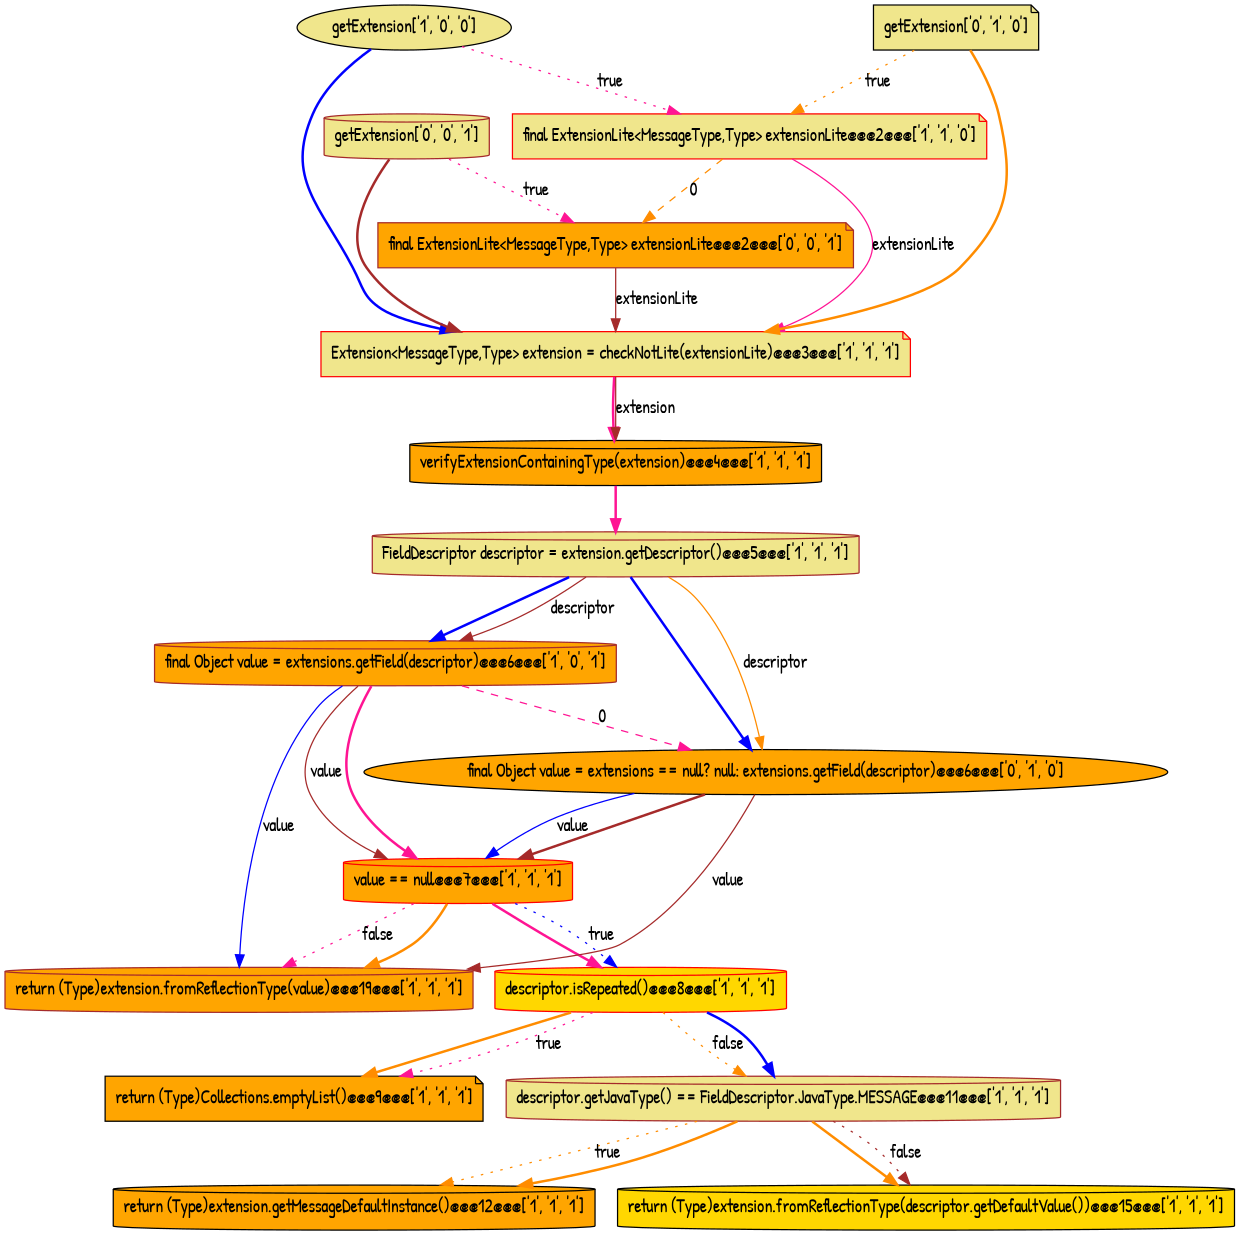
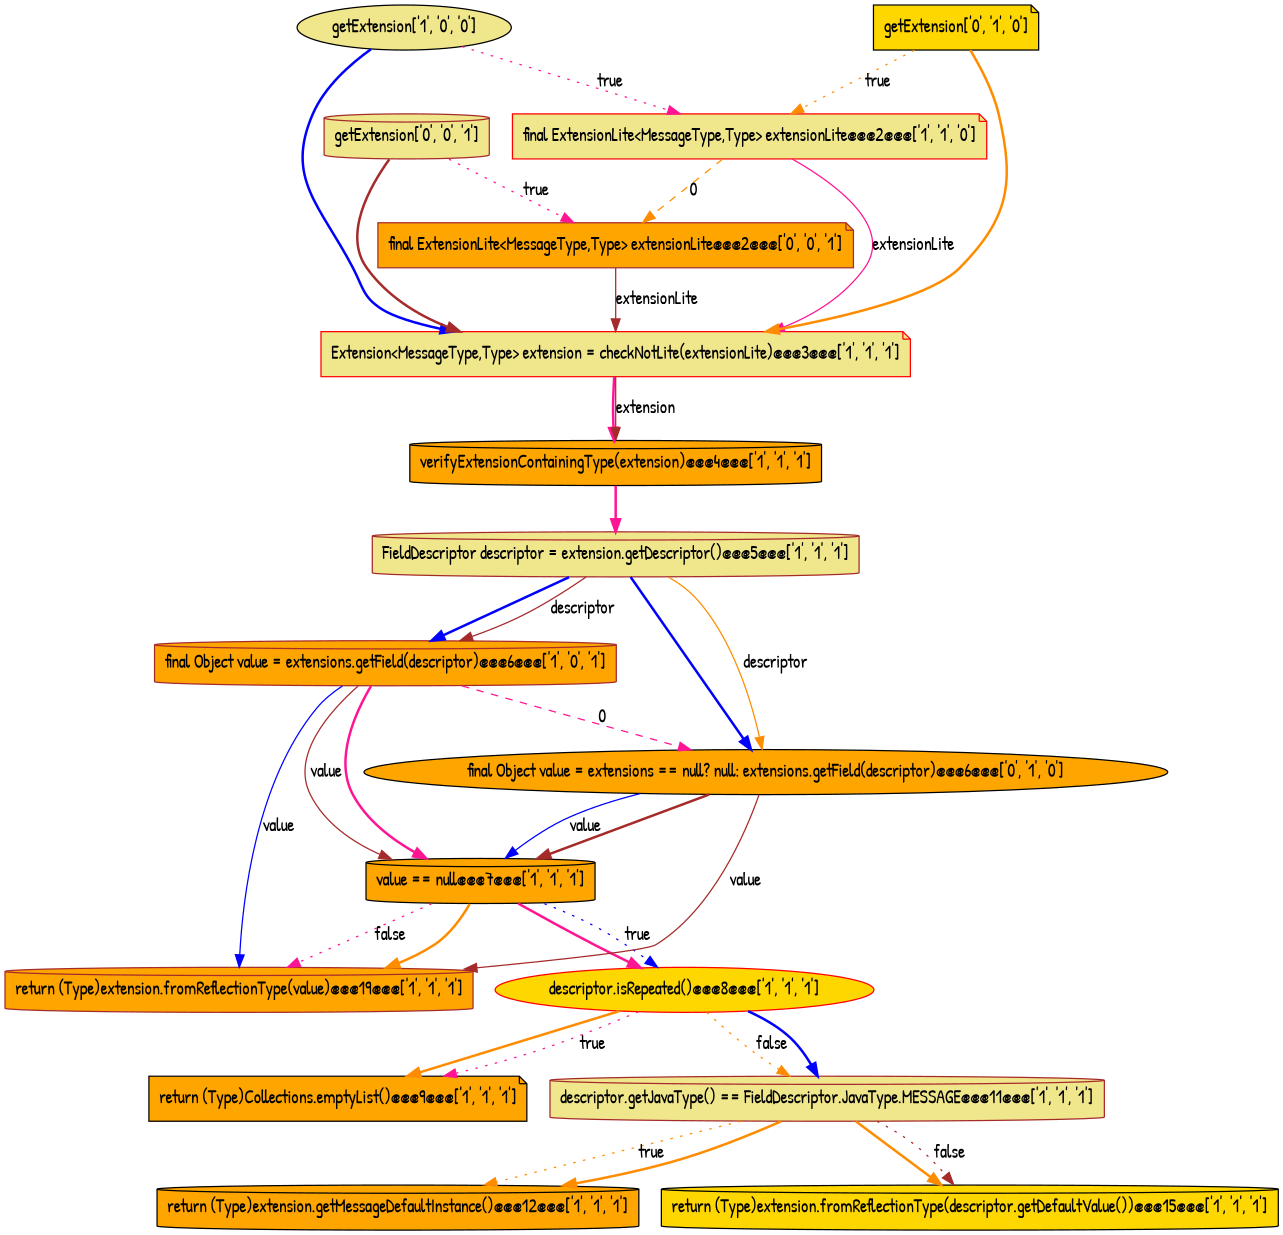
node "getExtension['0', '1', '0']": fillcolor khaki -> gold
node "value == null@@@7@@@['1', '1', '1']": color red -> black
node "descriptor.isRepeated()@@@8@@@['1', '1', '1']": shape cylinder -> ellipse
